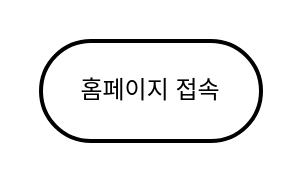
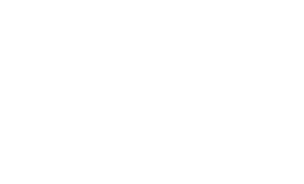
node "홈페이지 접속": removed
